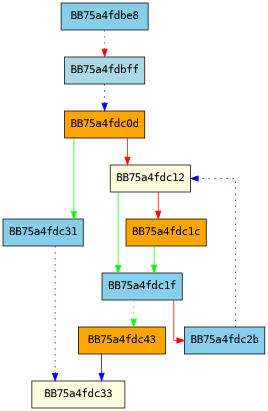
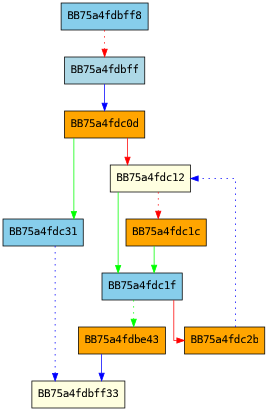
node "BB75a4fdbe8": label "BB75a4fdbe8" -> "BB75a4fdbff8"
edge "BB75a4fdbff" -> "BB75a4fdc0d": style dotted -> solid
edge "BB75a4fdc12" -> "BB75a4fdc1c": style solid -> dotted
node "BB75a4fdc43": label "BB75a4fdc43" -> "BB75a4fdbe43"
node "BB75a4fdc2b": fillcolor skyblue -> orange
node "BB75a4fdc33": label "BB75a4fdc33" -> "BB75a4fdbff33"
